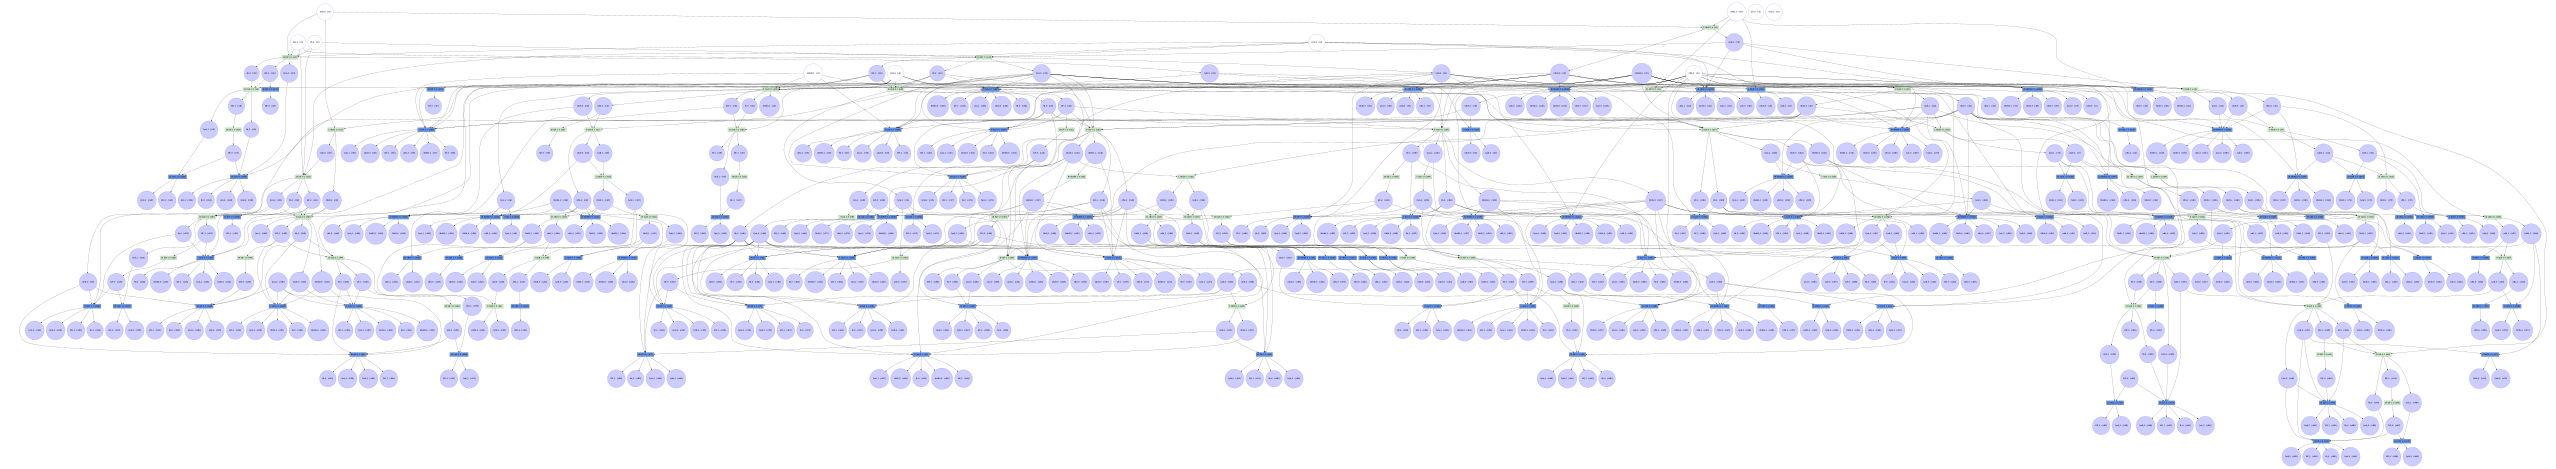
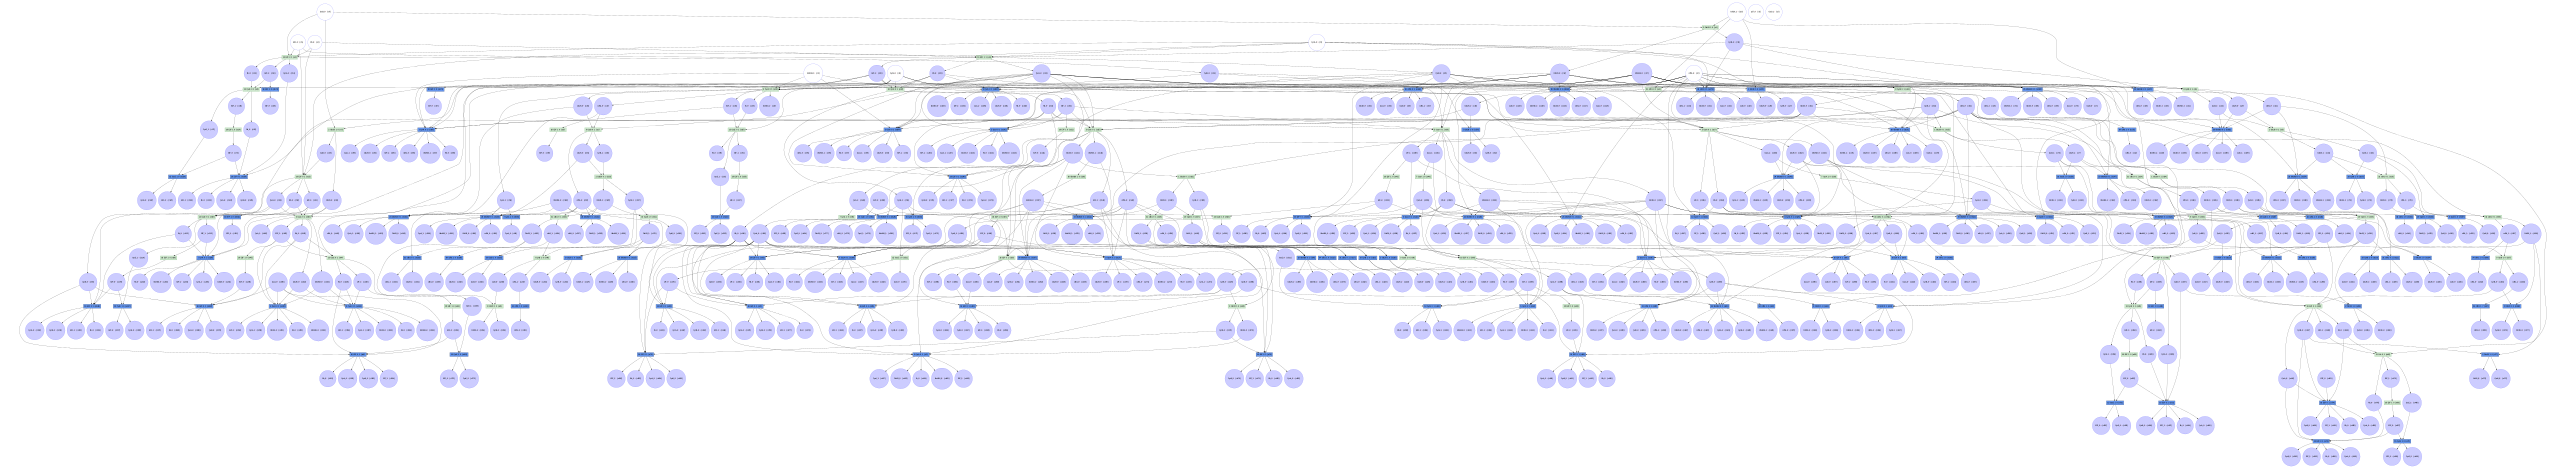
node "18 E2F 1 0 (e68)": added
node "18 E2F 1 0 (e67)": removed
